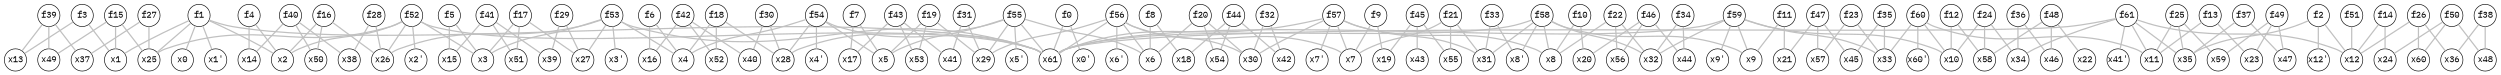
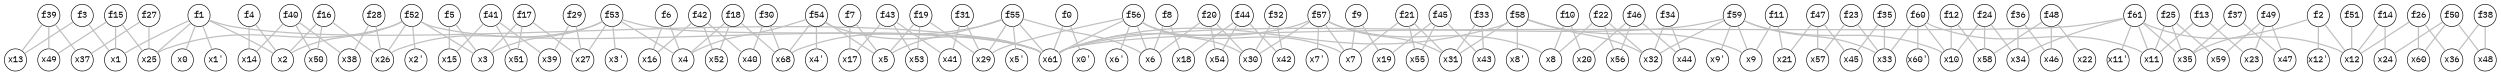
edge "f33" -- "x8'": now "f33" -- "x43"
edge "f58" -- "x8": removed
node "x28": label "x28" -> "x68"
node "x41'": label "x41'" -> "x11'"
